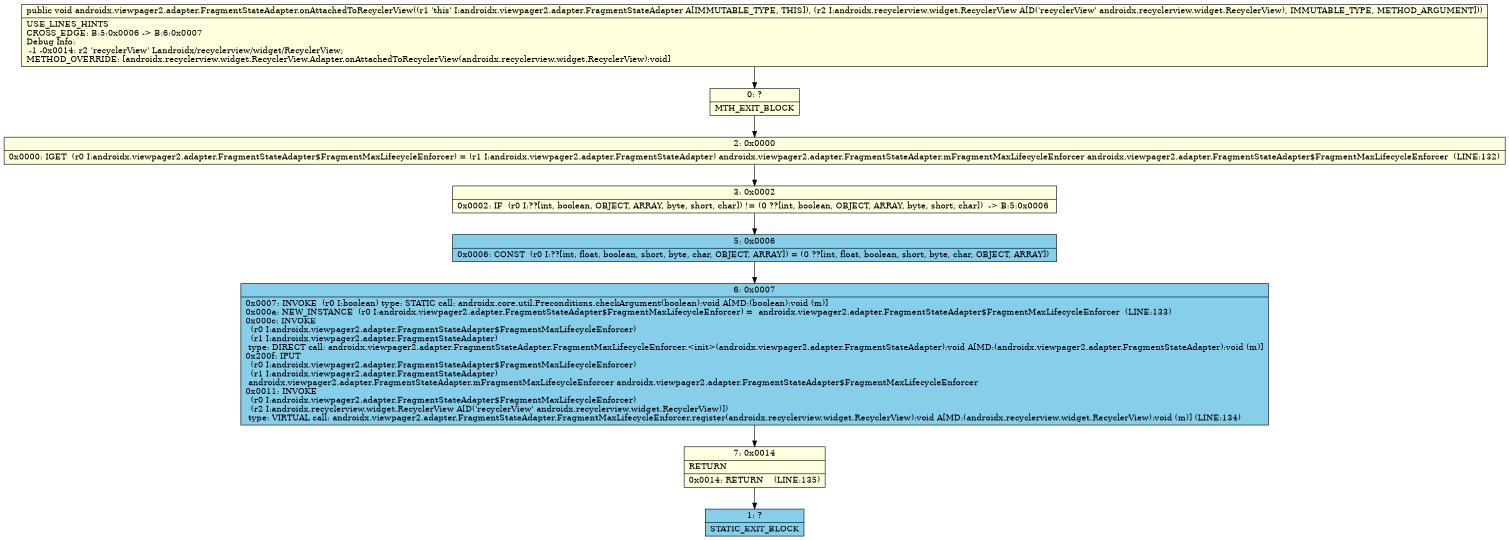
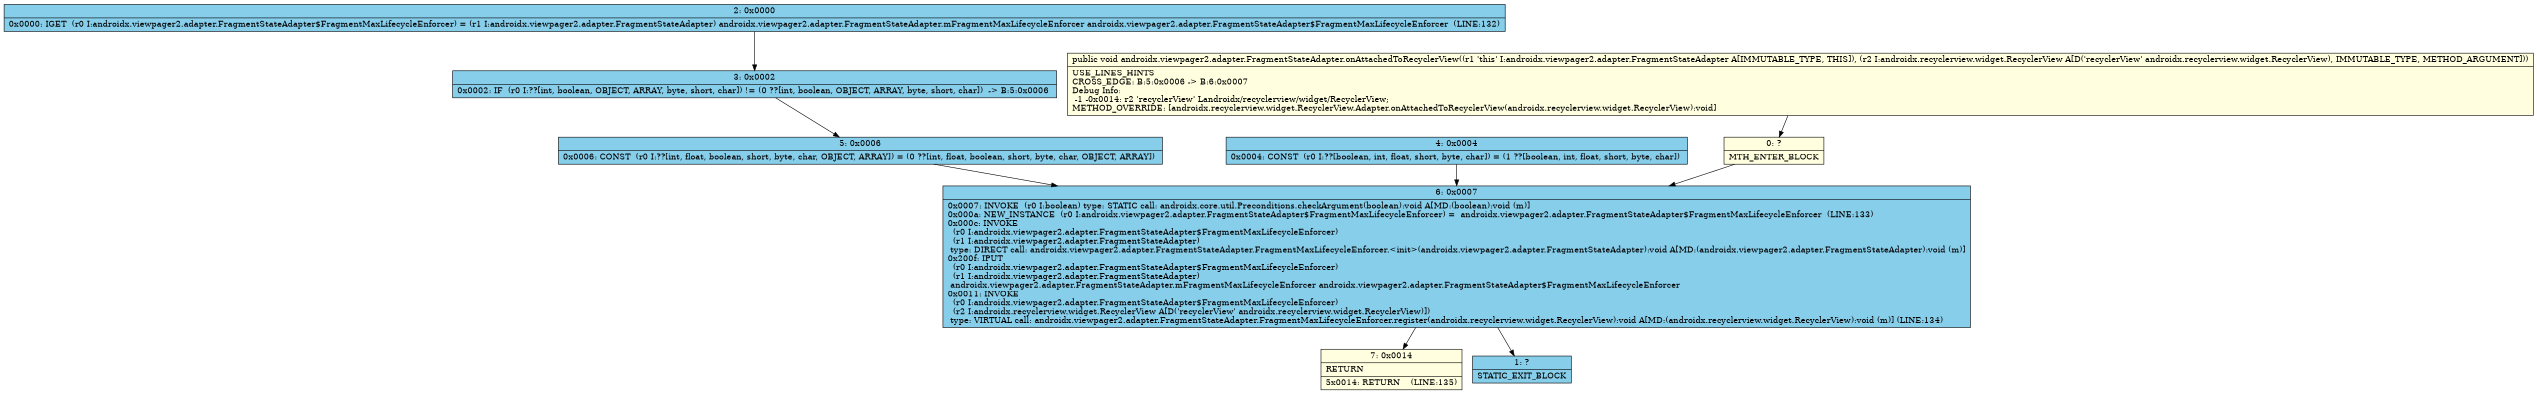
node "0: ?": text "MTH_EXIT_BLOCK" -> "MTH_ENTER_BLOCK"
edge "0: ?" -> "2: 0x0000": now "0: ?" -> "6: 0x0007"
node "2: 0x0000": fillcolor lightyellow -> skyblue
node "4: 0x0004": added
node "3: 0x0002": fillcolor lightyellow -> skyblue
node "7: 0x0014": text "0x0014: RETURN    (LINE:135)" -> "5x0014: RETURN    (LINE:135)"
edge "7: 0x0014" -> "1: ?": now "6: 0x0007" -> "1: ?"
